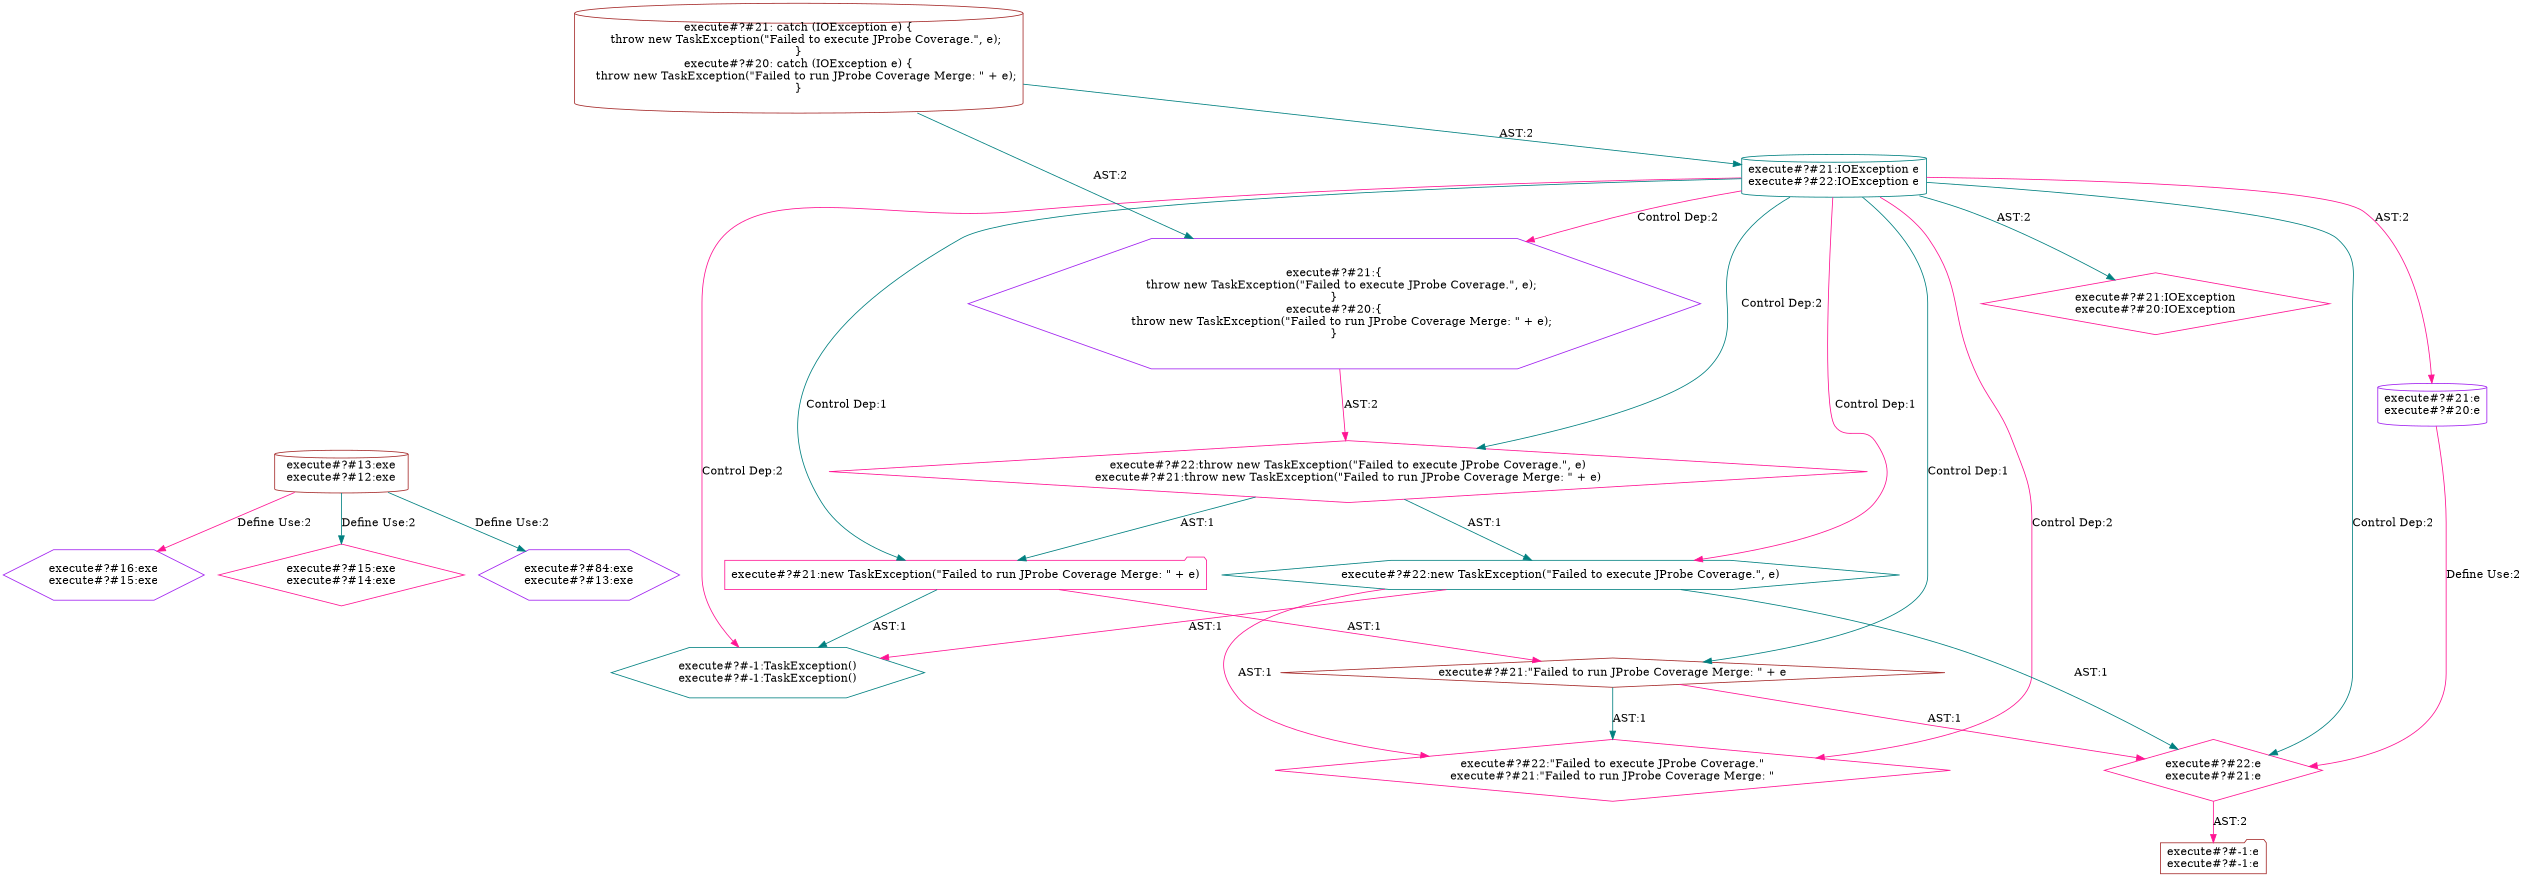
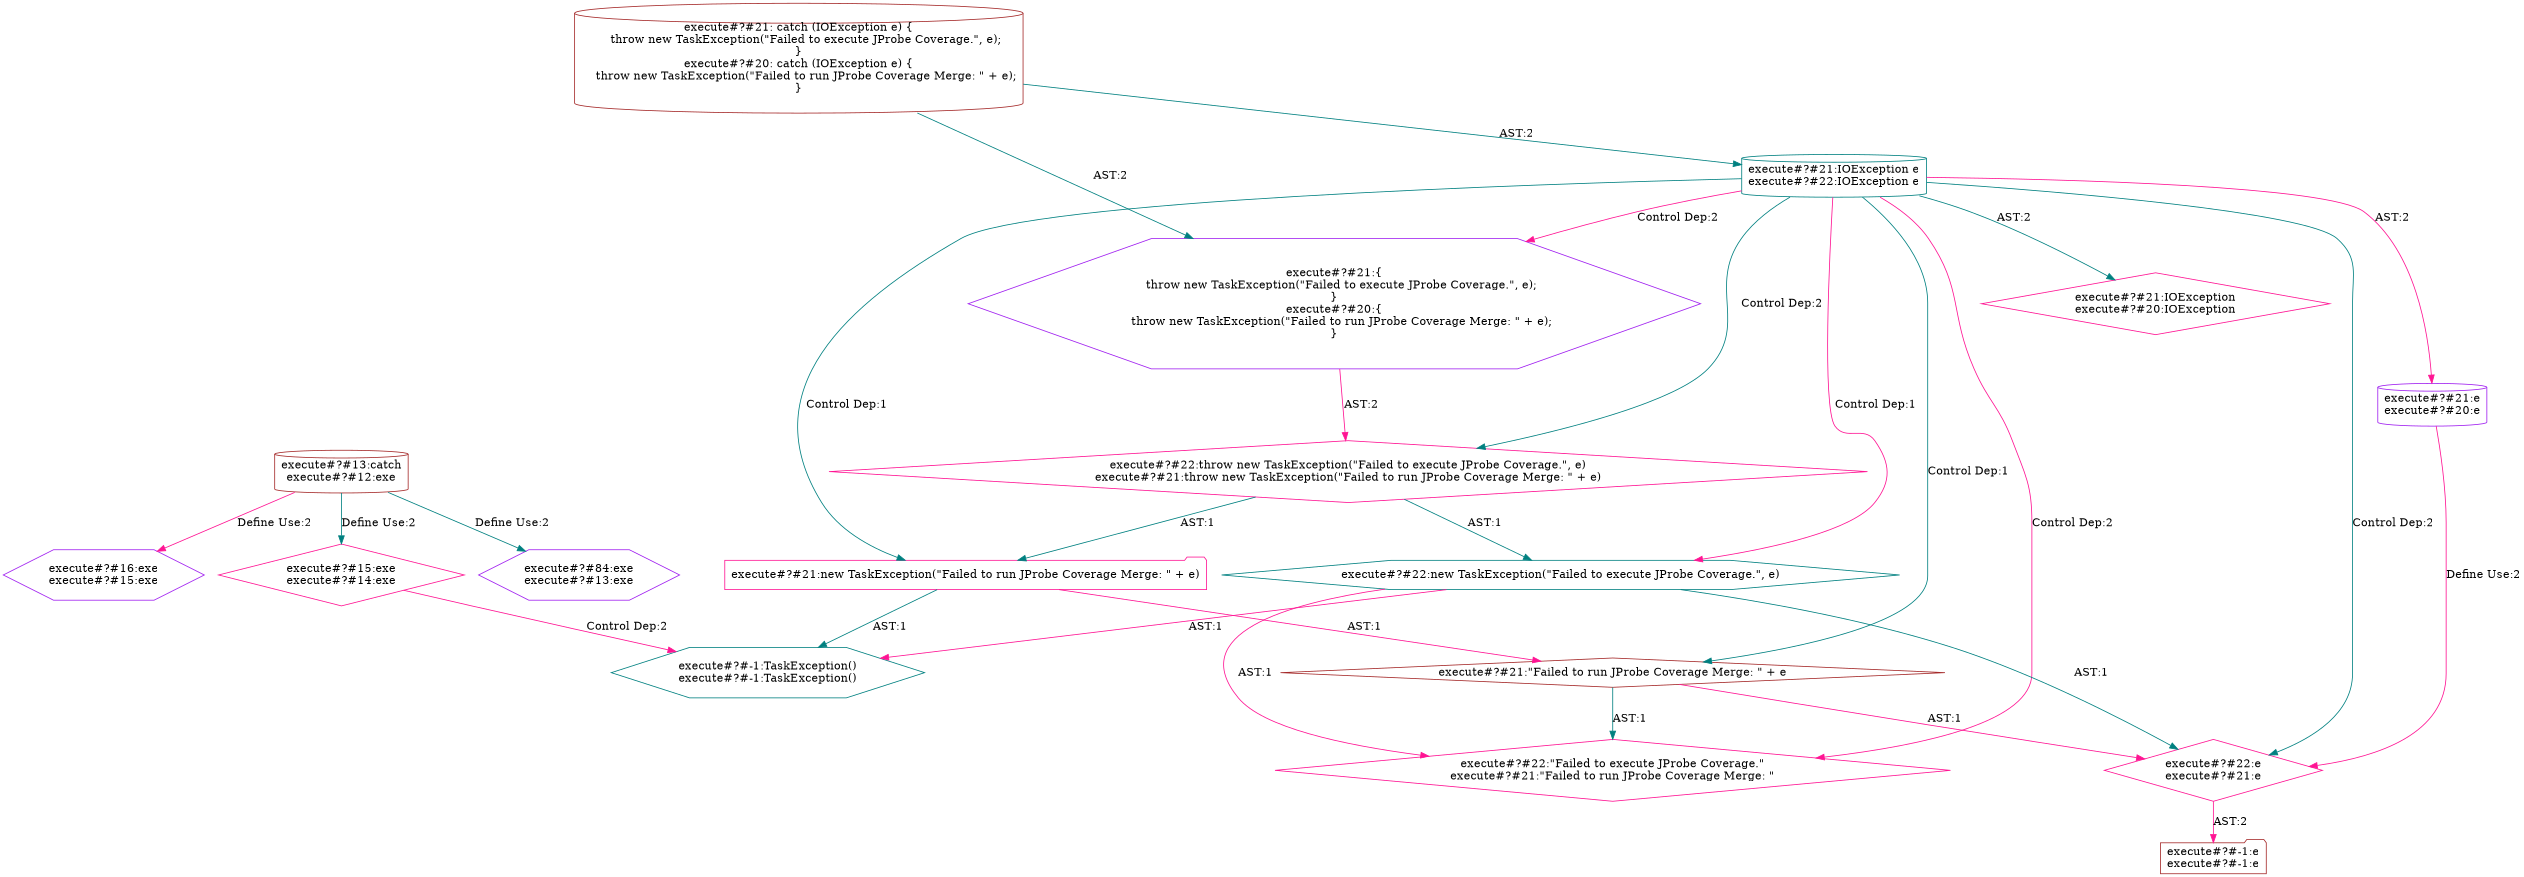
edge "execute#?#21:IOException e execute#?#22:IOException e" -> "execute#?#-1:TaskException() execute#?#-1:TaskException()": now "execute#?#15:exe execute#?#14:exe" -> "execute#?#-1:TaskException() execute#?#-1:TaskException()"
node "execute#?#13:exe execute#?#12:exe": label "execute#?#13:exe execute#?#12:exe" -> "execute#?#13:catch execute#?#12:exe"
